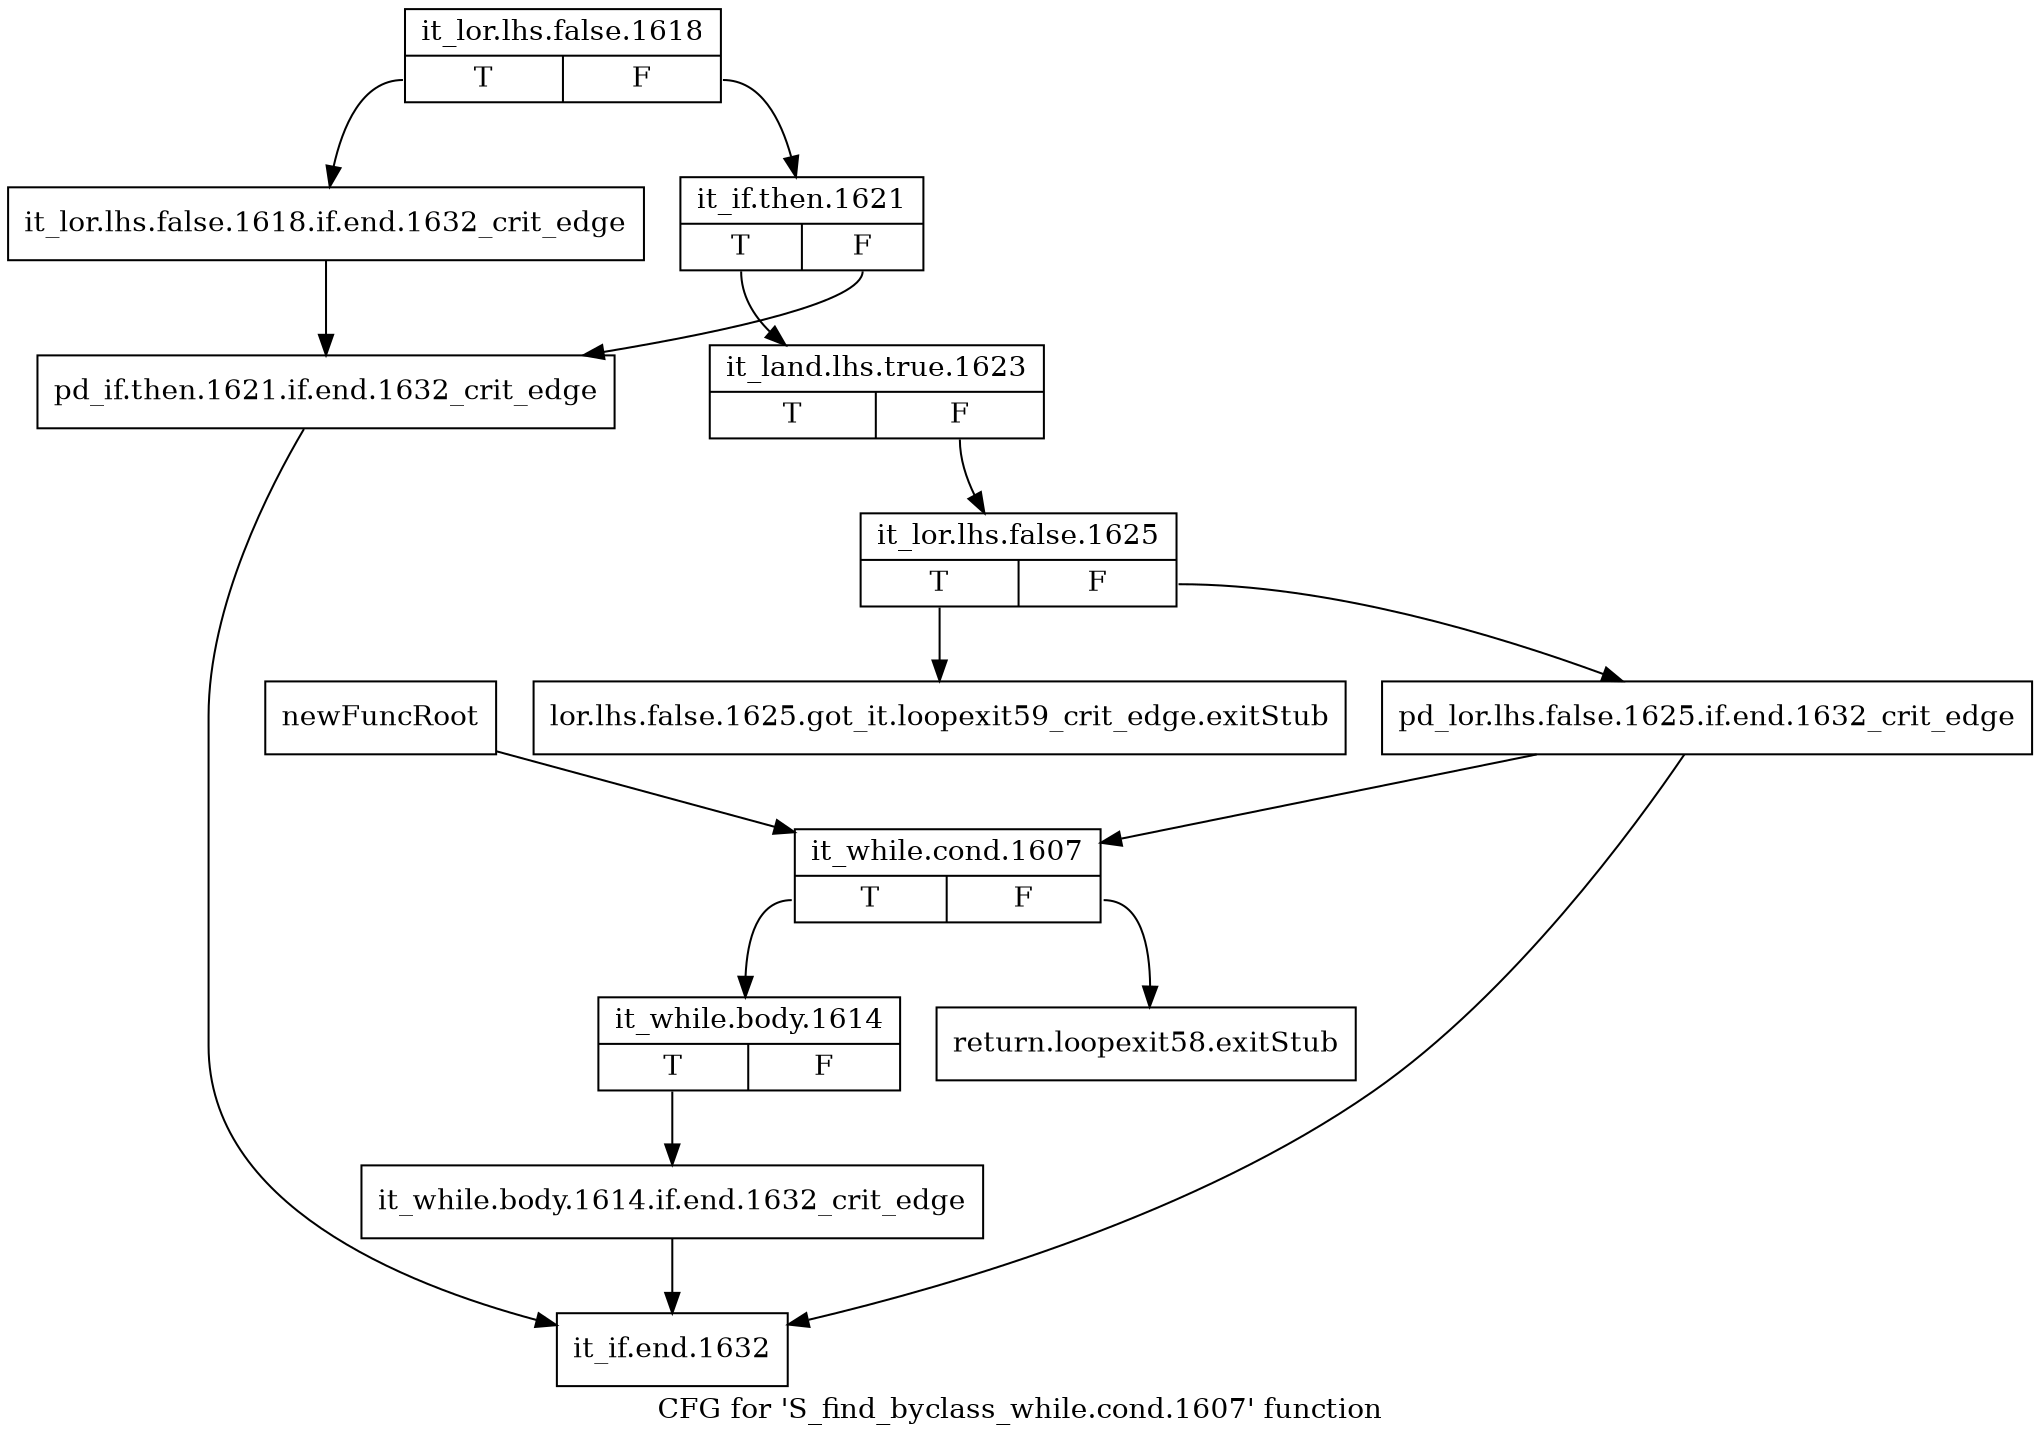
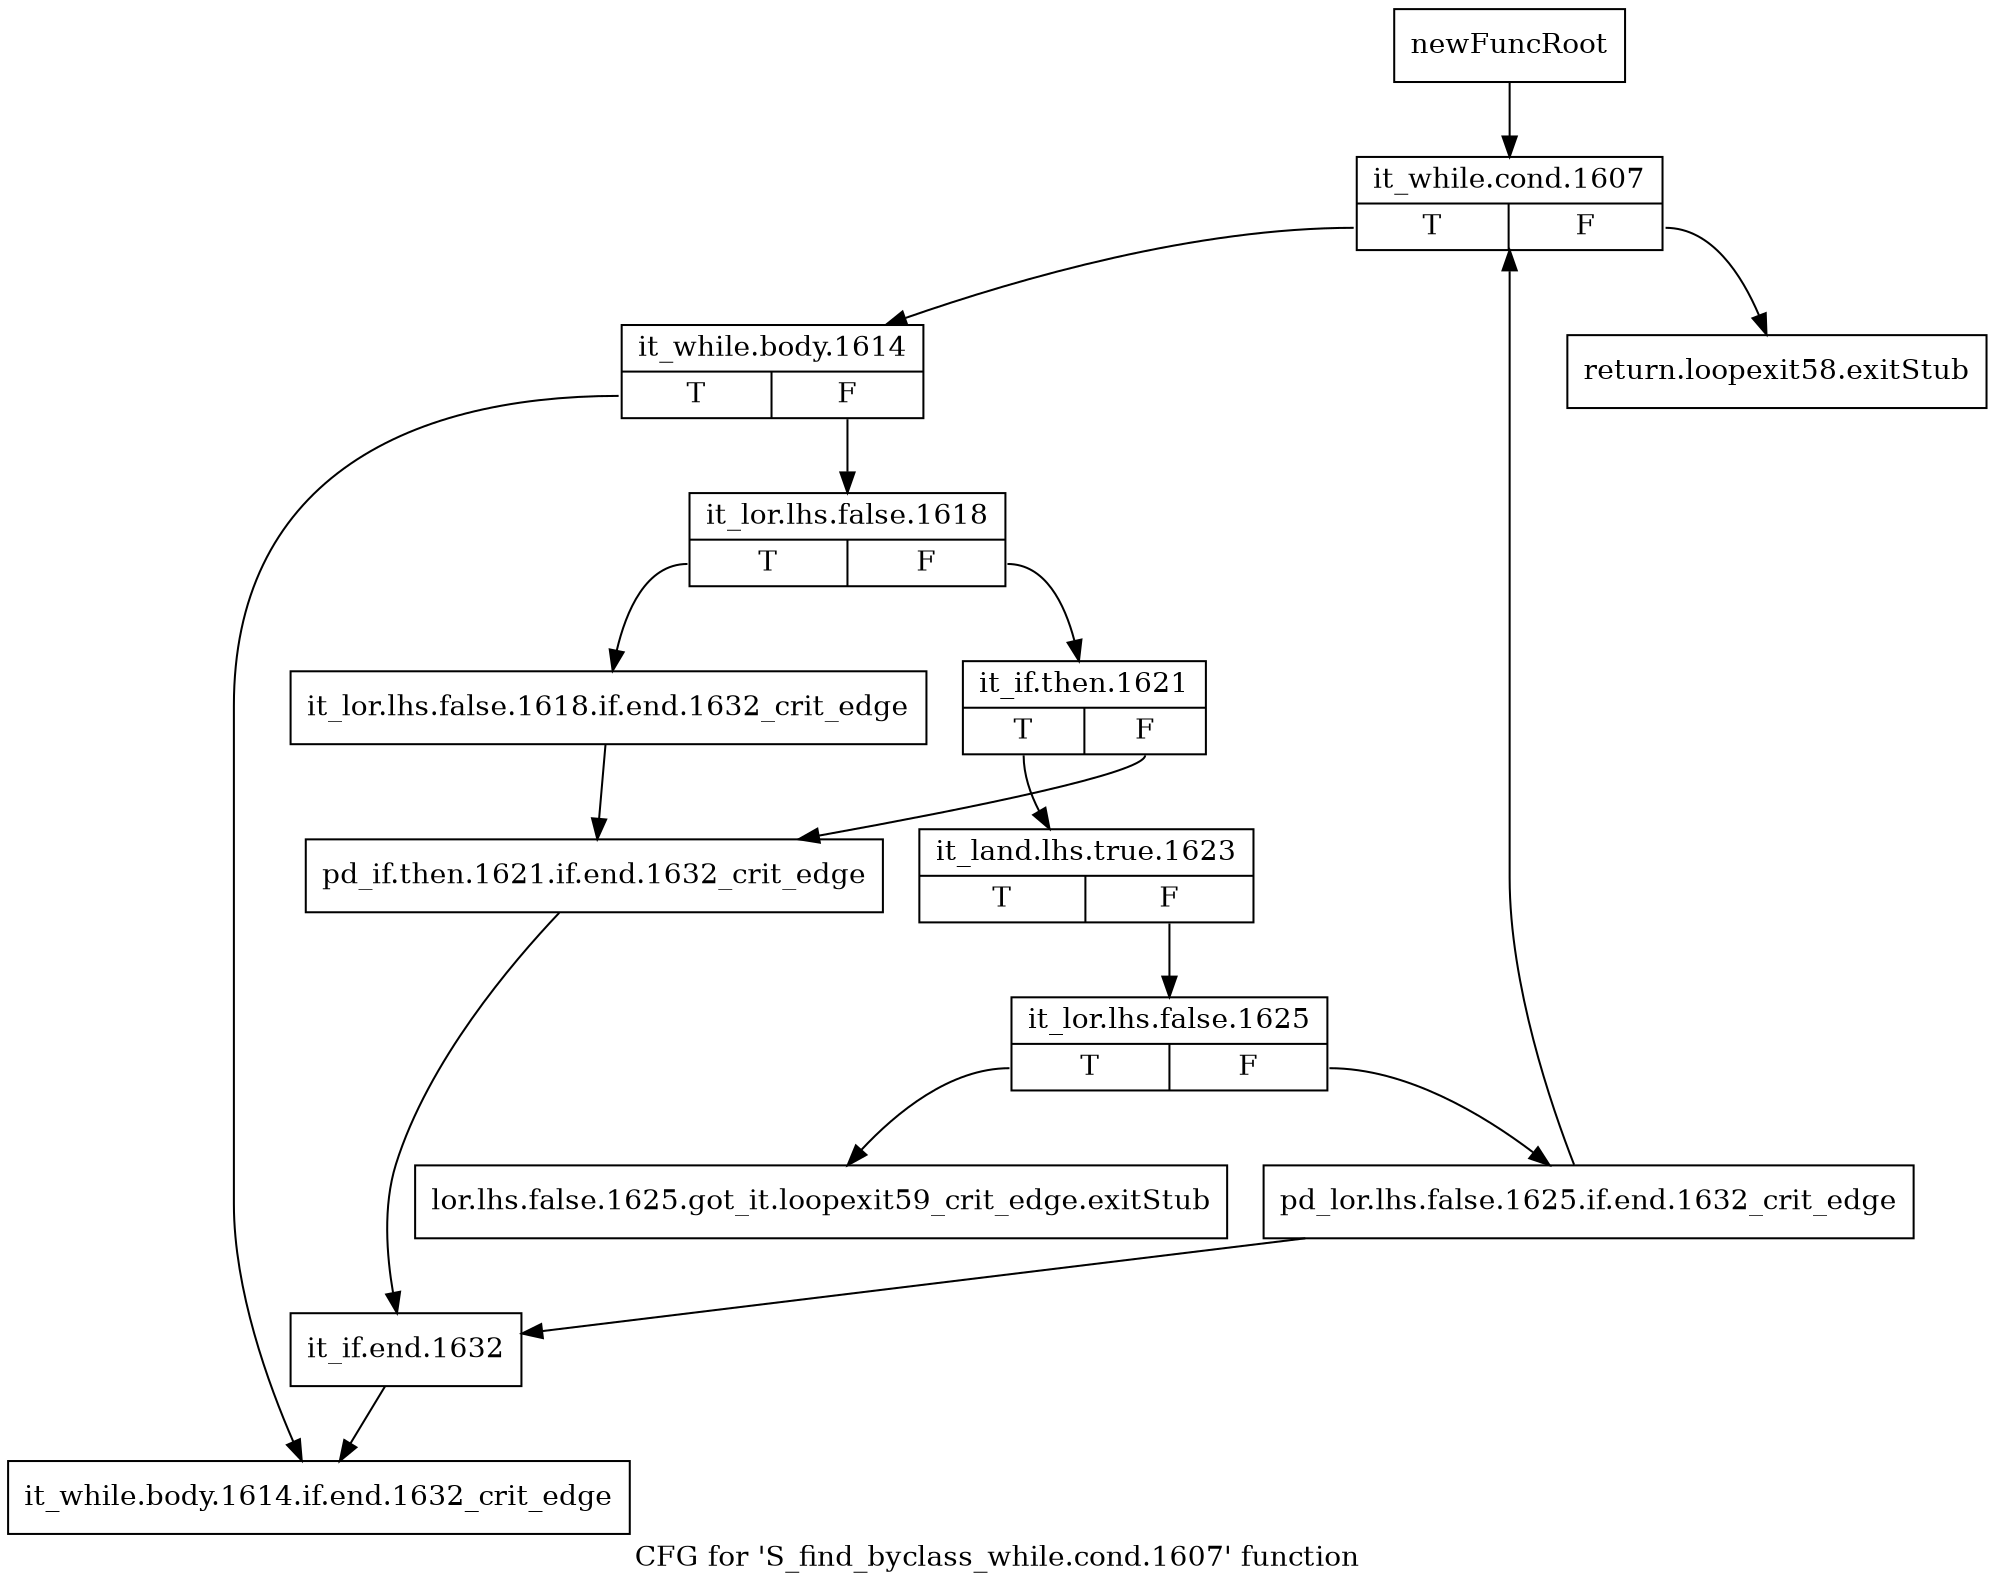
edge "it_while.body.1614" -> "it_lor.lhs.false.1618": added
edge "it_while.body.1614.if.end.1632_crit_edge" -> "it_if.end.1632": reversed
